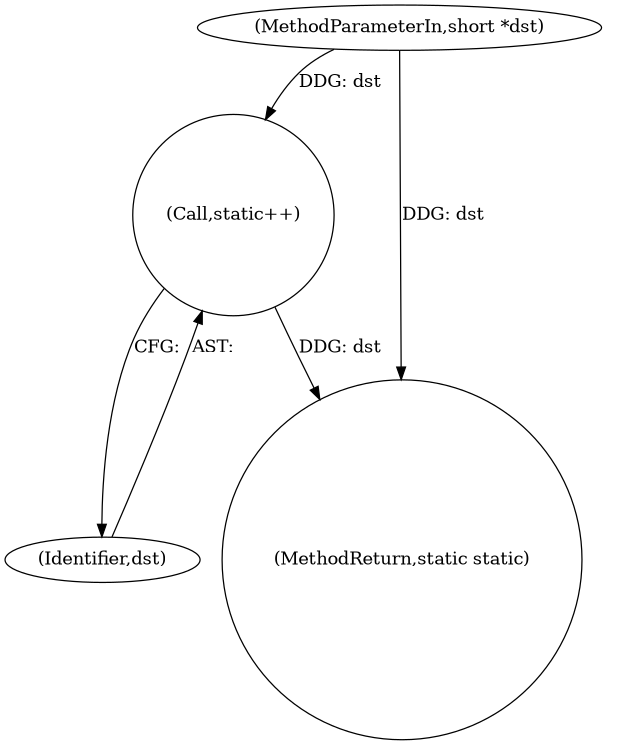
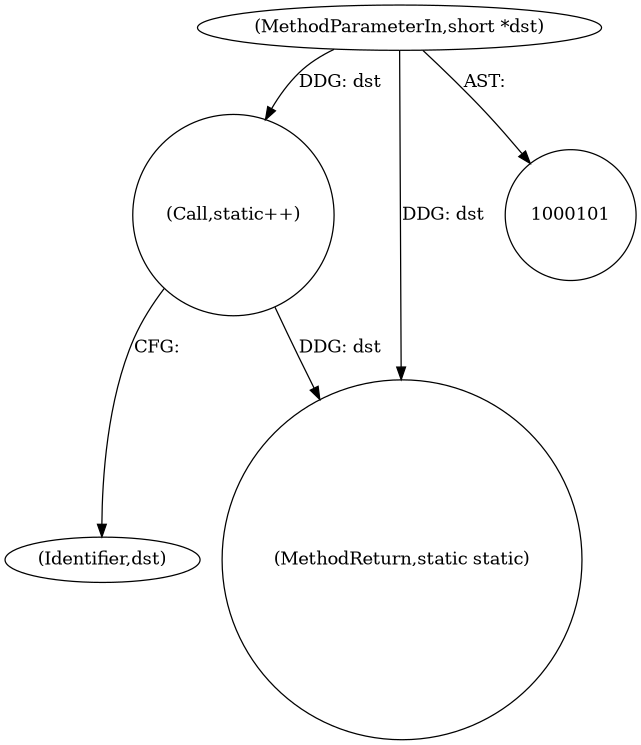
node "1000101": added
edge "(Identifier,dst)" -> "(Call,static++)": removed, label "AST:"
